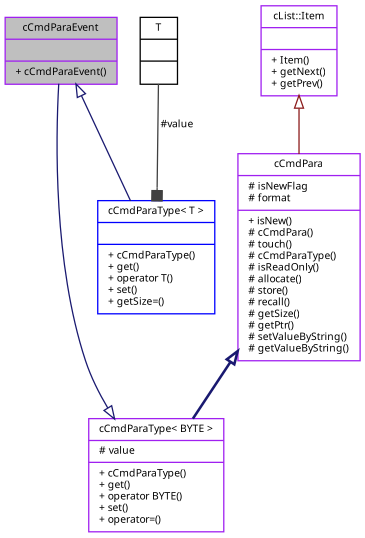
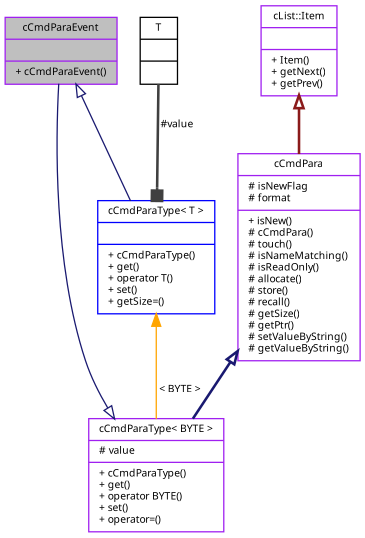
edge "cCmdPara" -> "cList::Item": style solid -> bold
edge "T" -> "cCmdParaType< T >": style solid -> bold
node "cCmdPara": text "# cCmdParaType()" -> "# isNameMatching()"
edge "cCmdParaType< BYTE >" -> "cCmdParaType< T >": added, label "< BYTE >"
